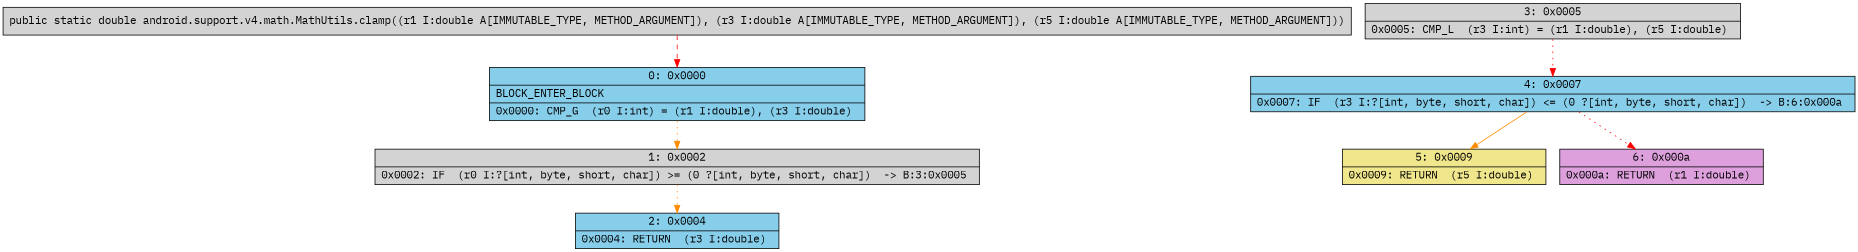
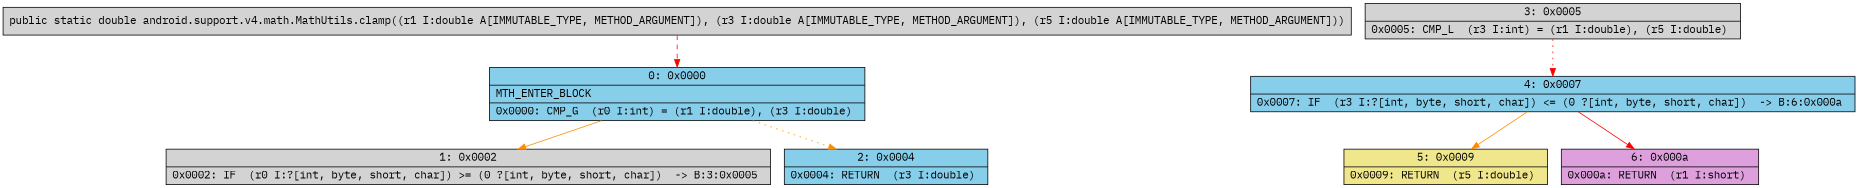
node "0: 0x0000": text "BLOCK_ENTER_BLOCK" -> "MTH_ENTER_BLOCK"
edge "4: 0x0007" -> "6: 0x000a": style dotted -> solid
edge "0: 0x0000" -> "1: 0x0002": style dotted -> solid
node "6: 0x000a": text "0x000a: RETURN  (r1 I:double)" -> "0x000a: RETURN  (r1 I:short)"
edge "1: 0x0002" -> "2: 0x0004": now "0: 0x0000" -> "2: 0x0004"
